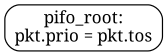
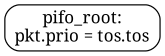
node "pifo_root: pkt.prio = pkt.tos": label "pifo_root: pkt.prio = pkt.tos" -> "pifo_root: pkt.prio = tos.tos"
